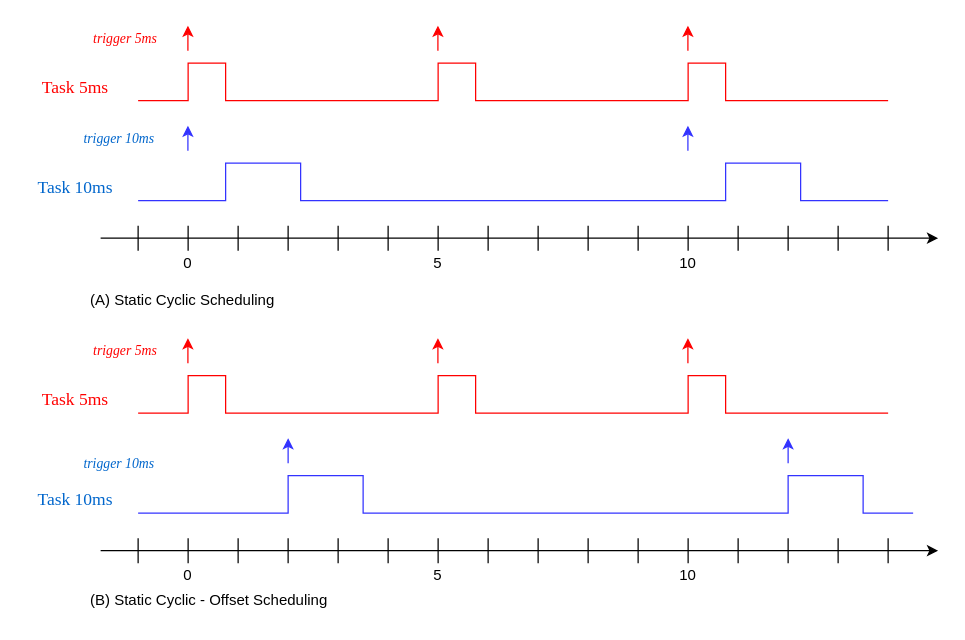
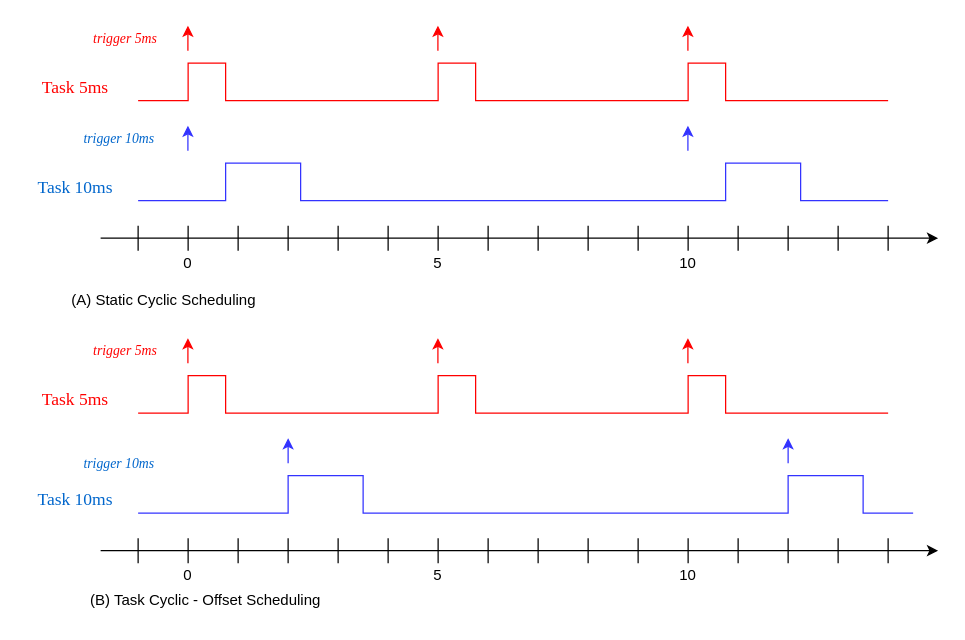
node "(A) Static Cyclic Scheduling": moved (251, 301) -> (232, 301)
node "(B) Static Cyclic - Offset Scheduling": label "(B) Static Cyclic - Offset Scheduling" -> "(B) Task Cyclic - Offset Scheduling"
